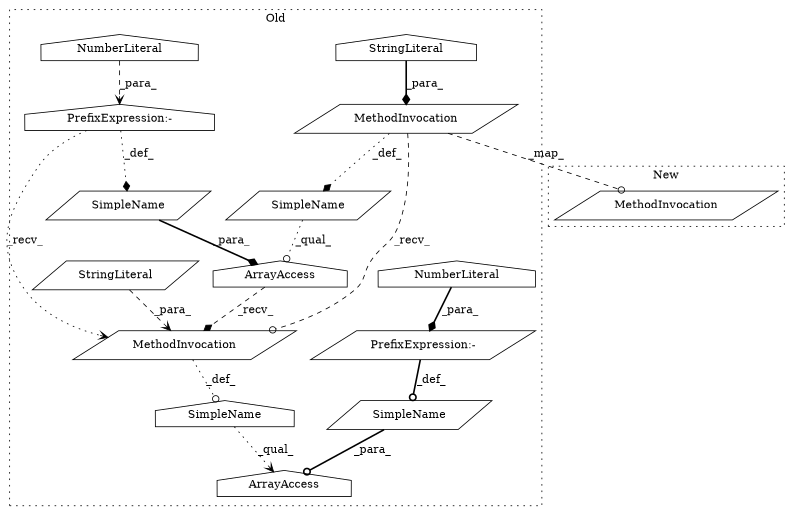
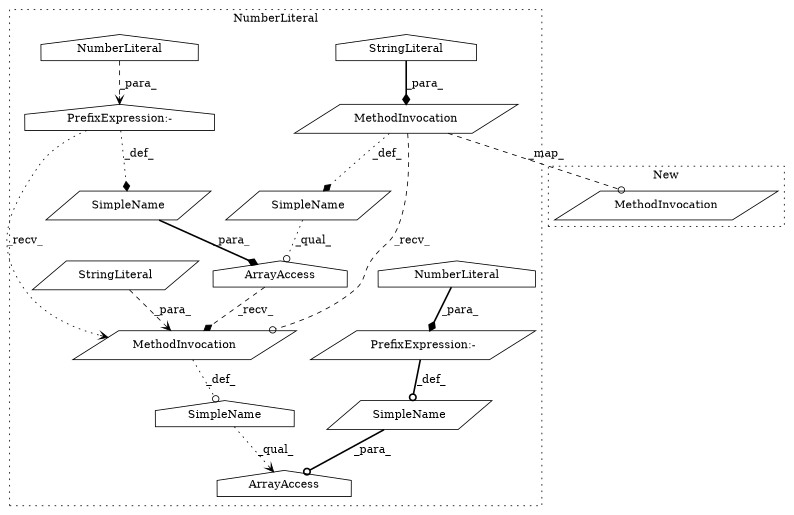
cluster "Old": label "Old" -> "NumberLiteral"
